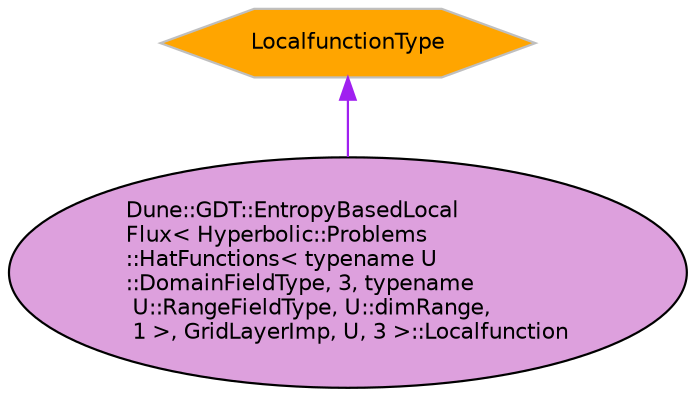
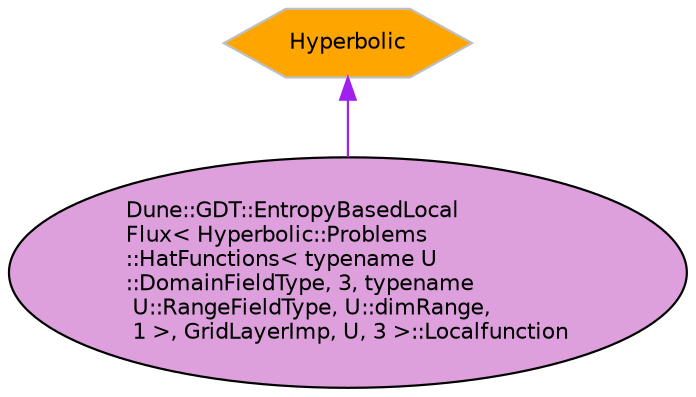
node "LocalfunctionType": label "LocalfunctionType" -> "Hyperbolic"
